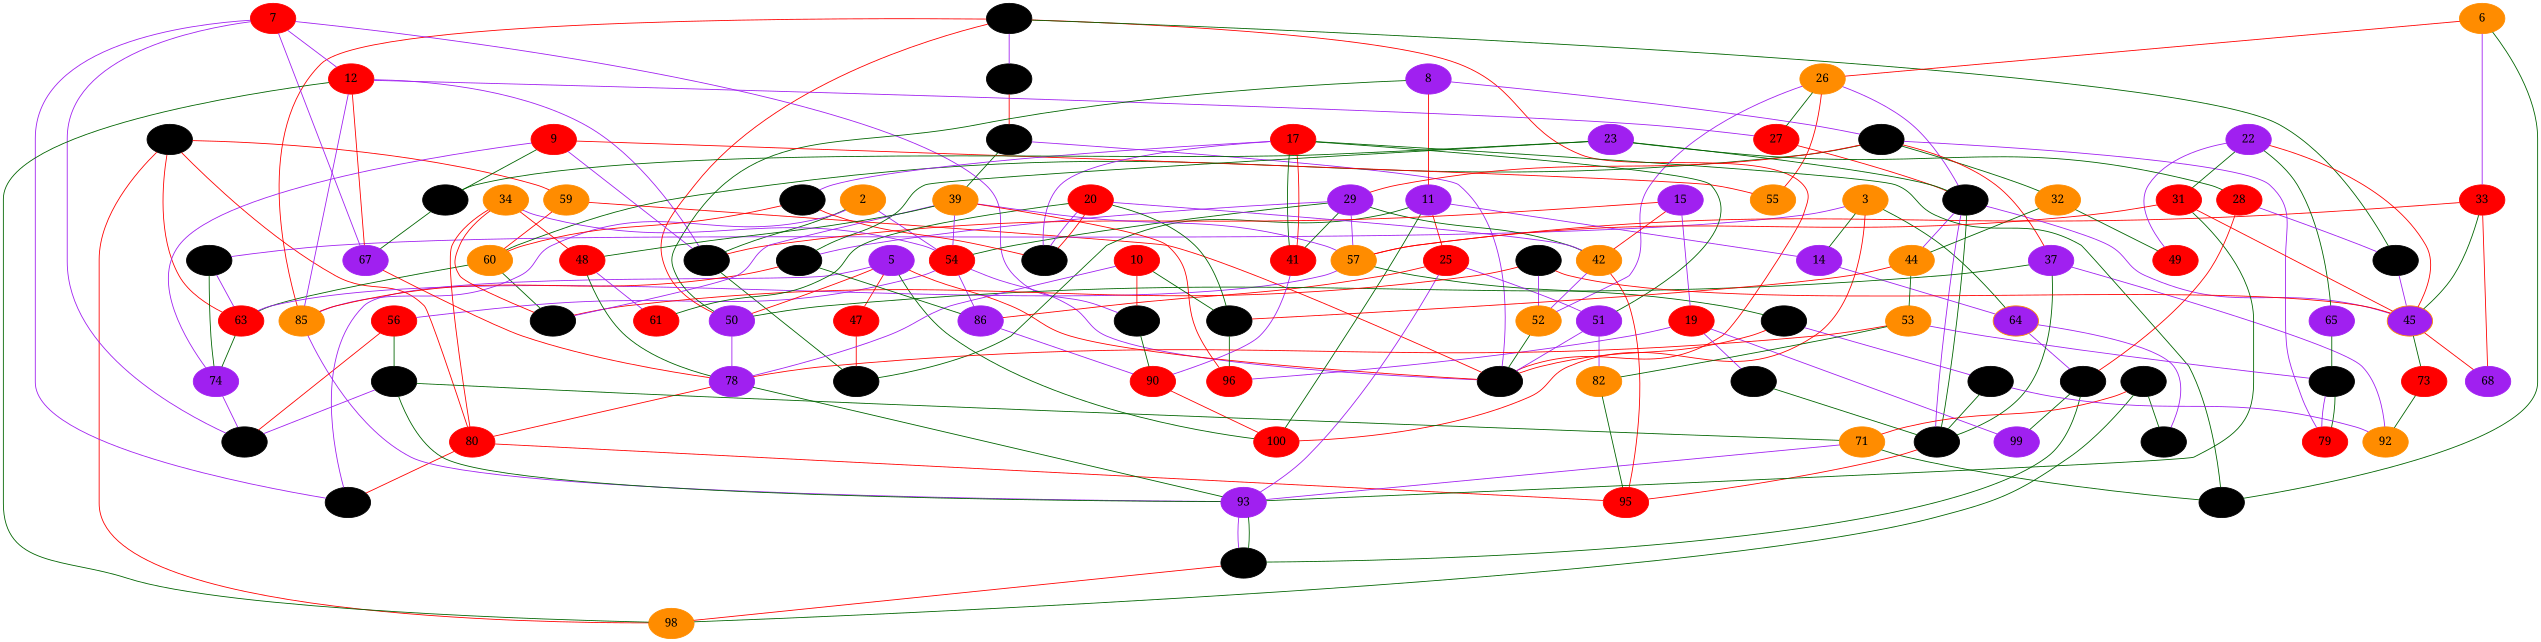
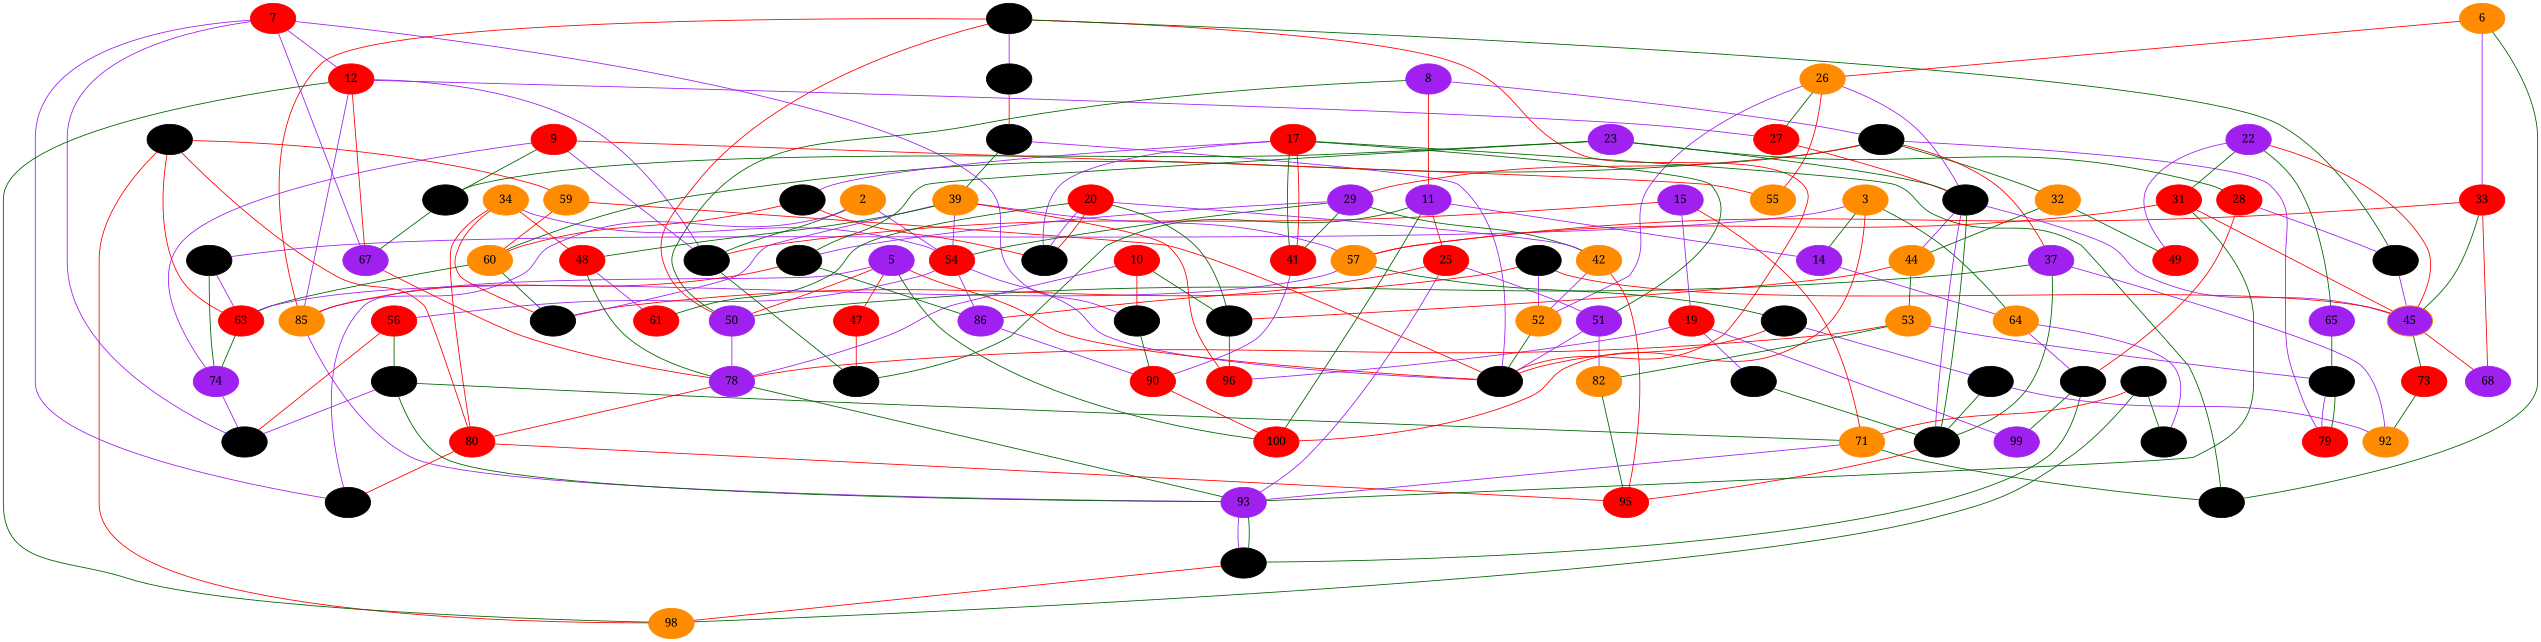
edge "29" -- "57": removed
edge "15" -- "42": now "15" -- "71"
node "64": fillcolor purple -> darkorange
